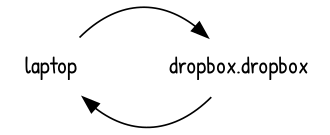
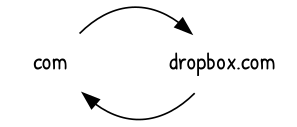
node "laptop": label "laptop" -> "com"
node "dropbox.dropbox": label "dropbox.dropbox" -> "dropbox.com"
